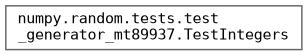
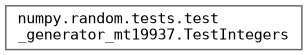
node "numpy.random.tests.test _generator_mt89937.TestIntegers": label "numpy.random.tests.test _generator_mt89937.TestIntegers" -> "numpy.random.tests.test _generator_mt19937.TestIntegers"
